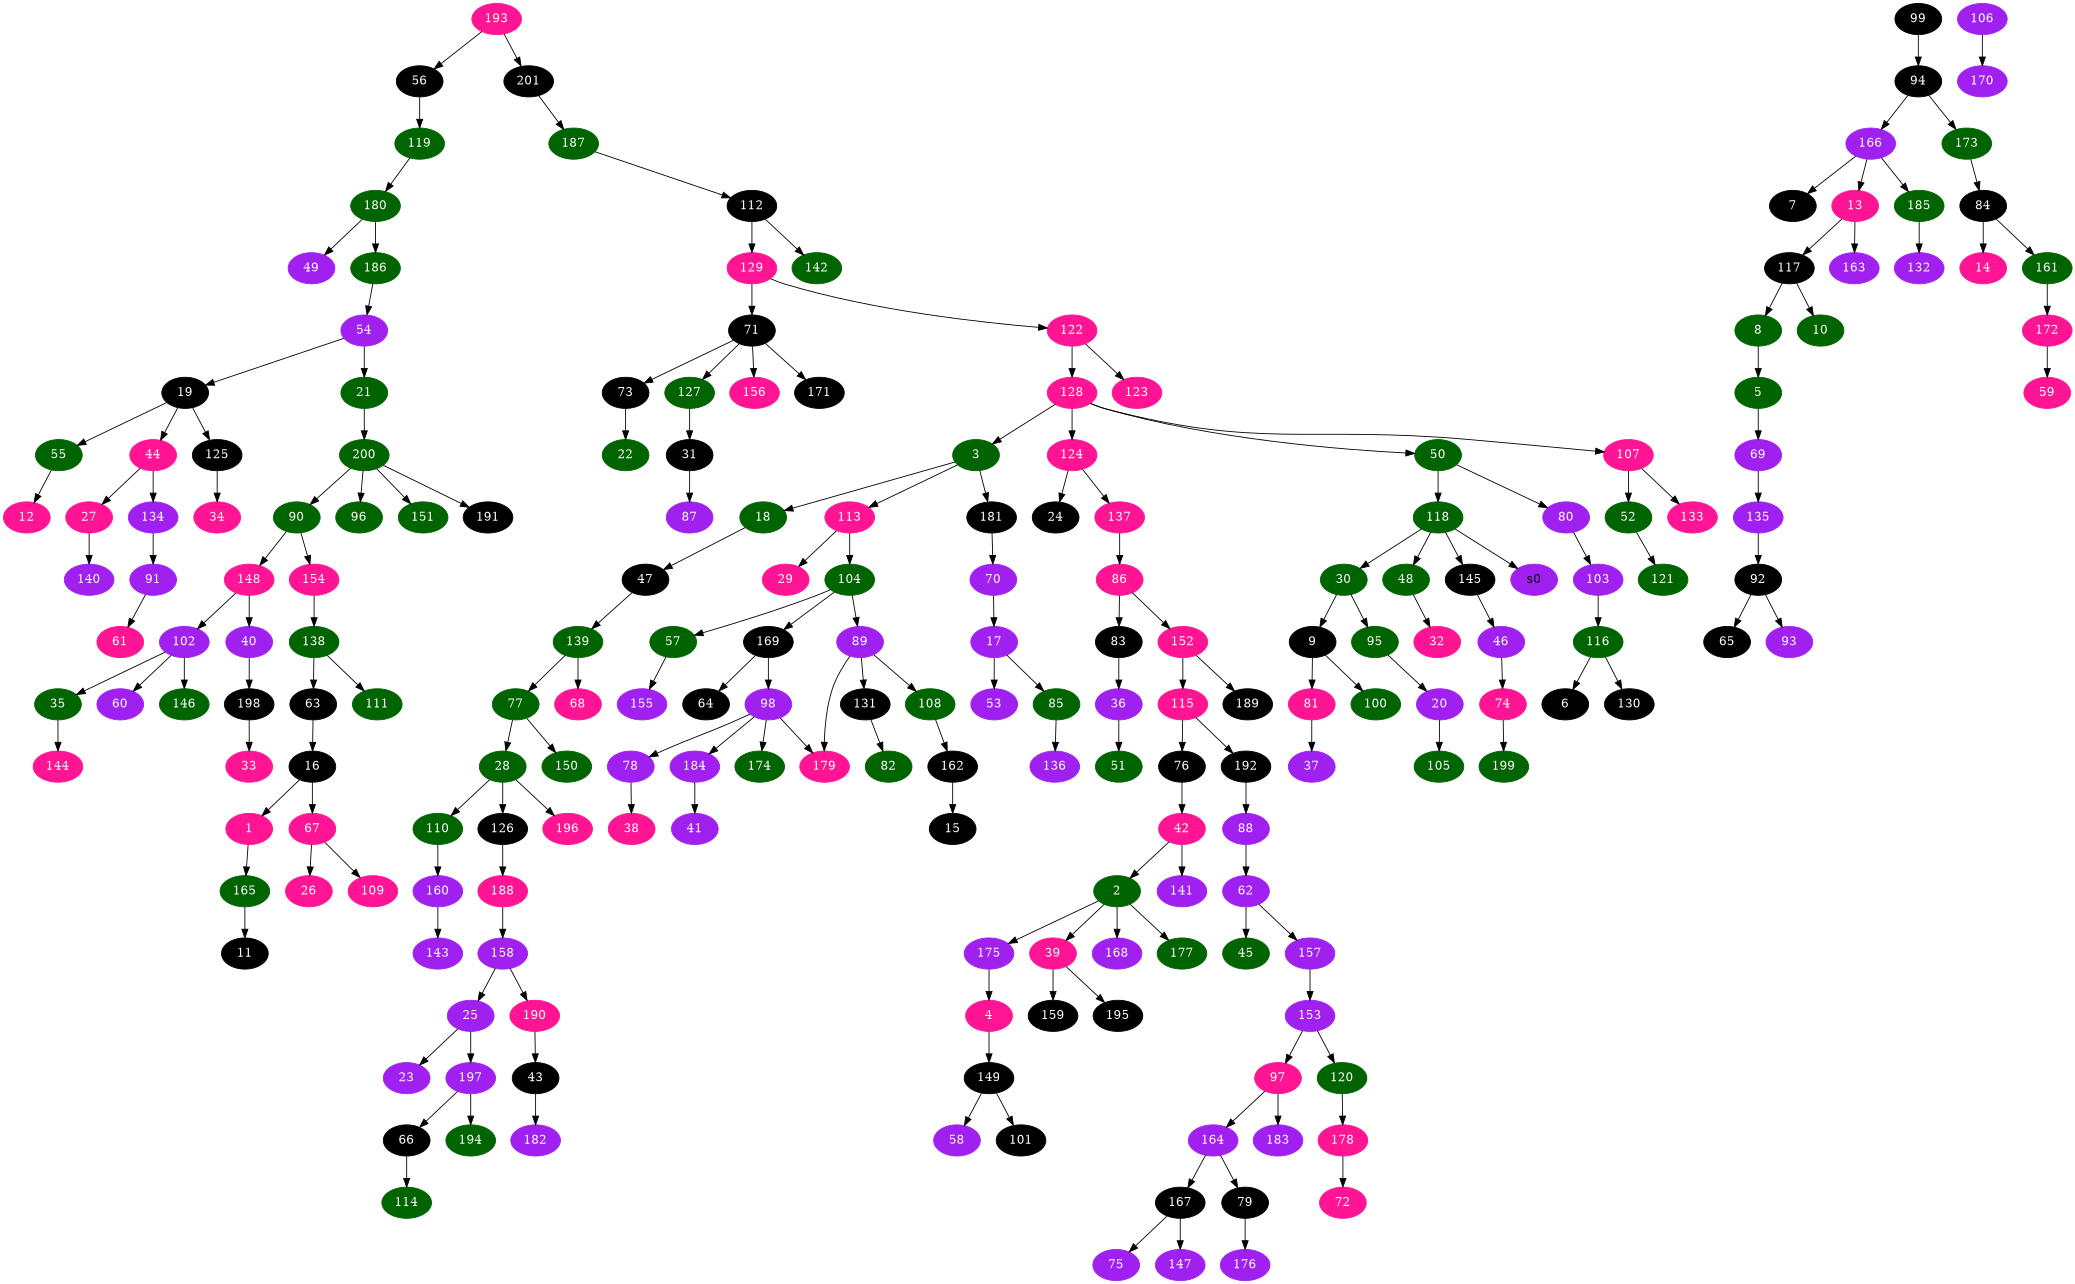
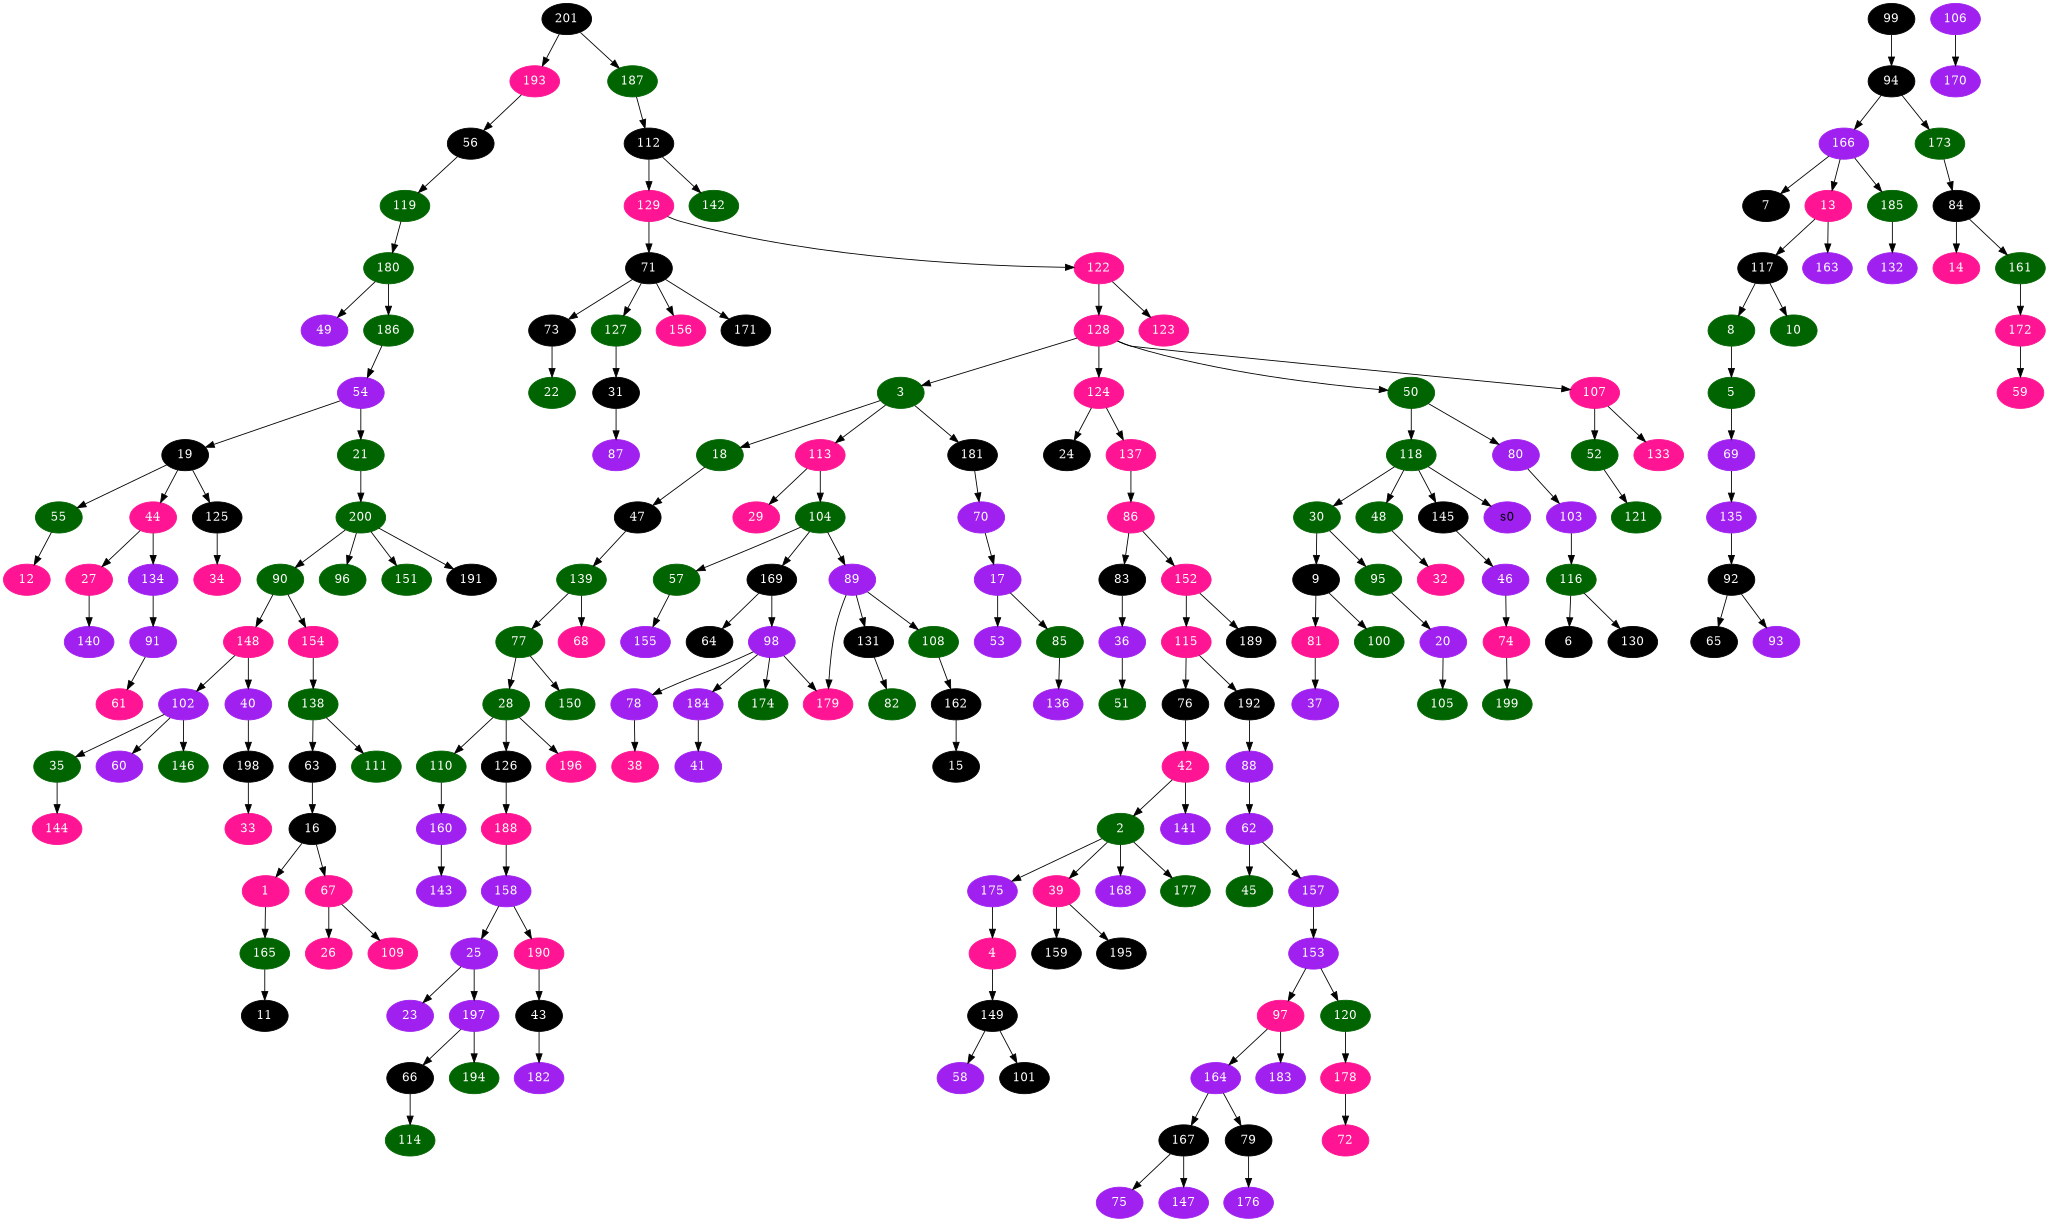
edge "193" -> "201": reversed
